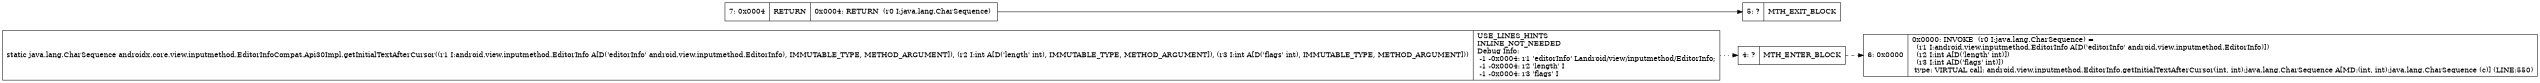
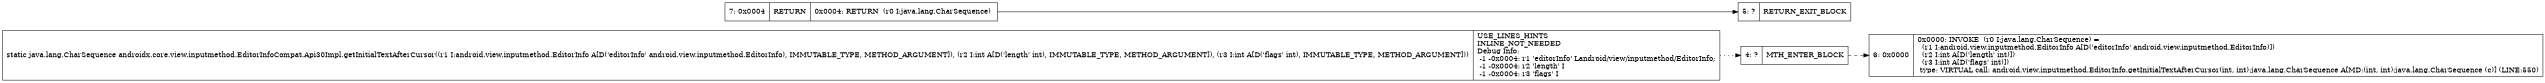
node "5: ?": text "MTH_EXIT_BLOCK" -> "RETURN_EXIT_BLOCK"
